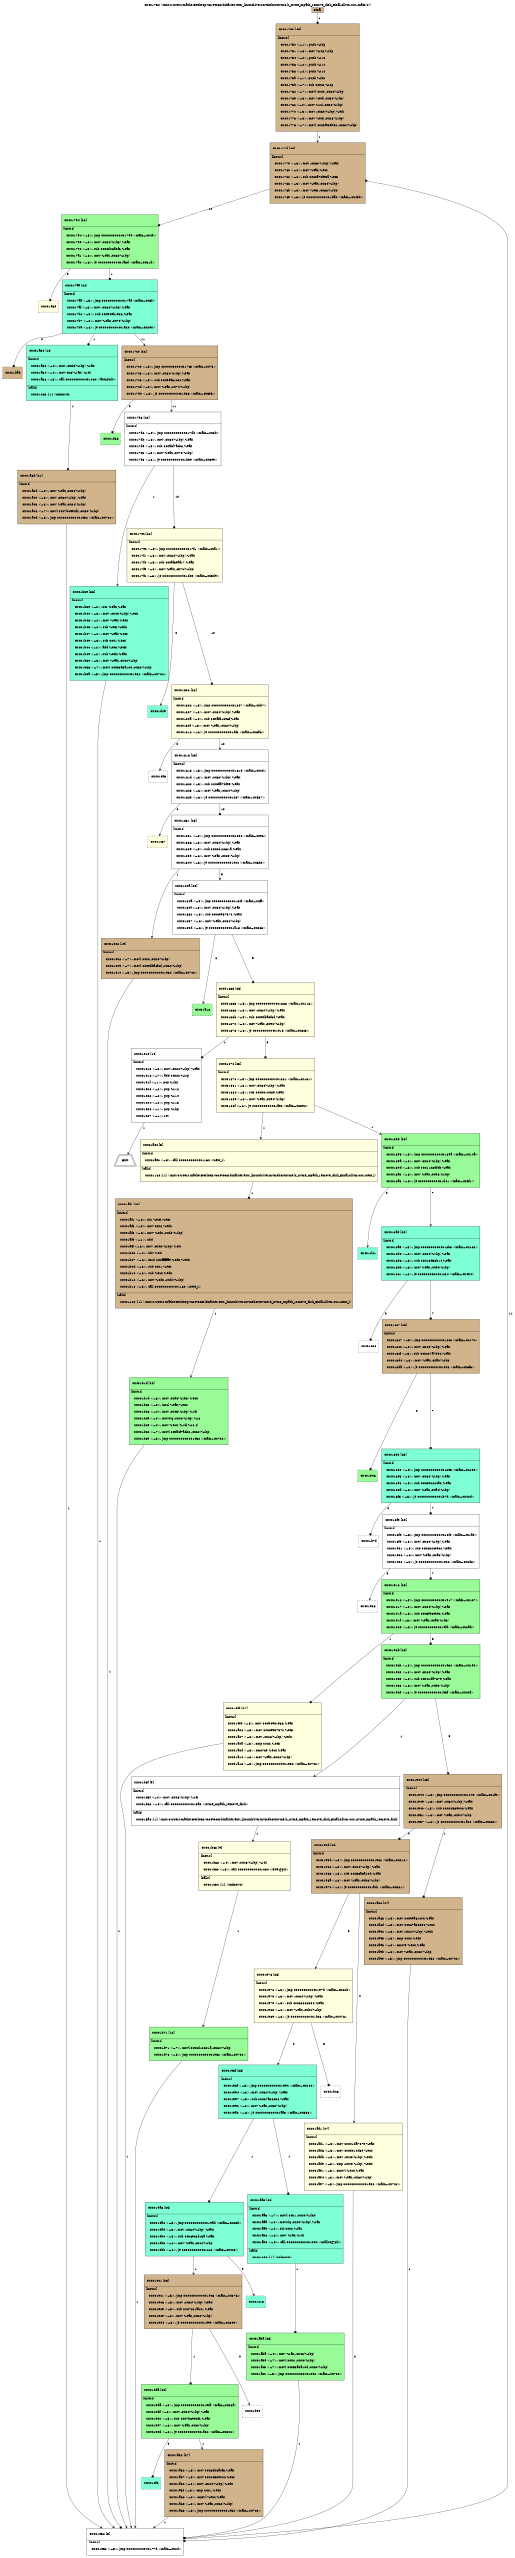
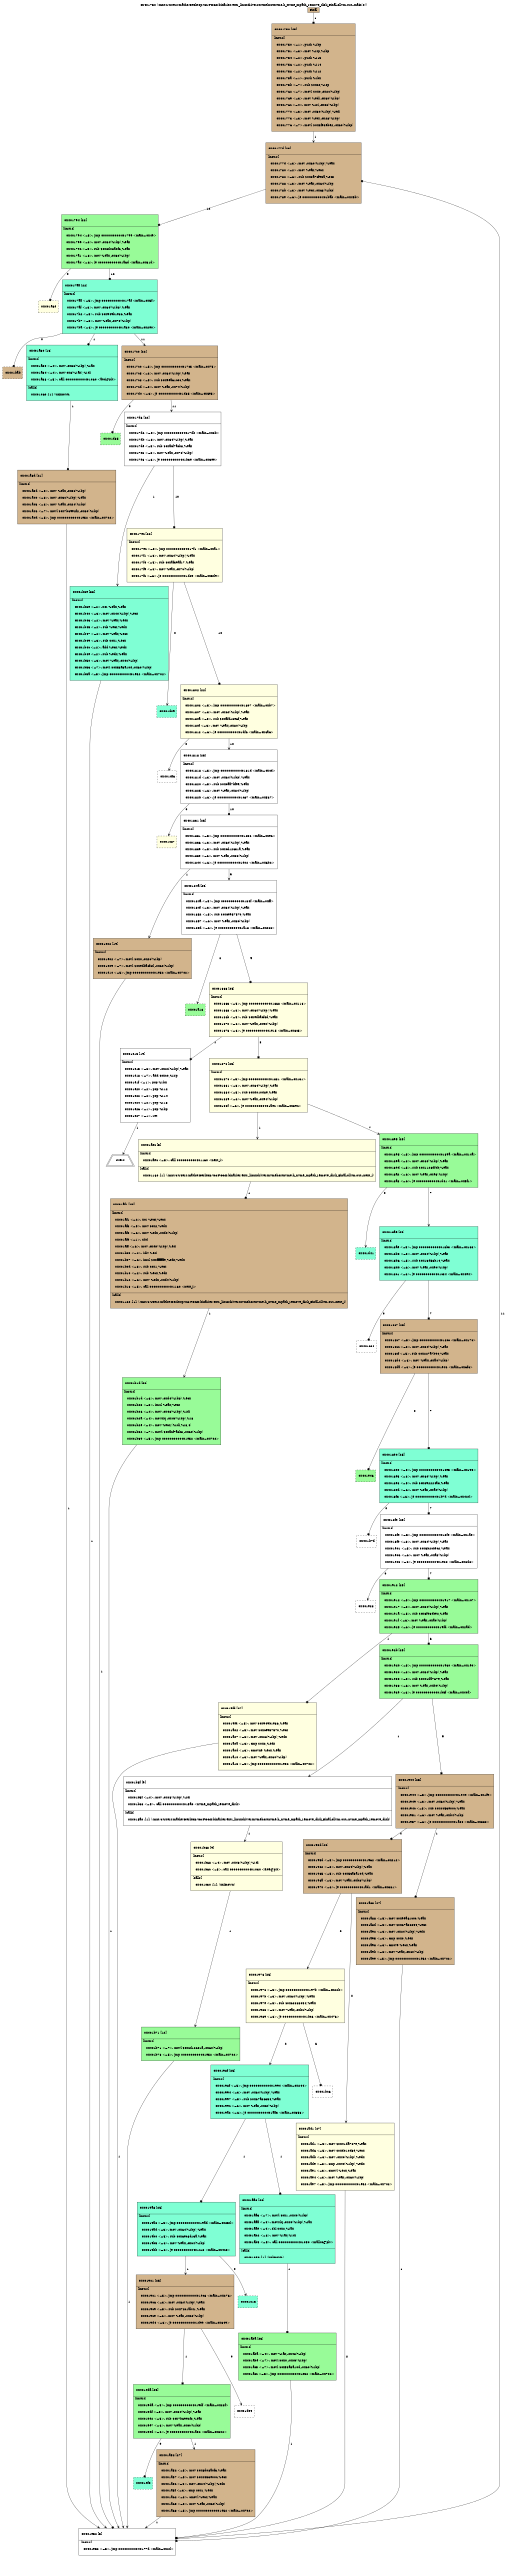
edge "0x401794 [22]" -> "0x4017aa [22]": label " 1" -> " 12"
node "Exit": label "Exit" -> "Users"
